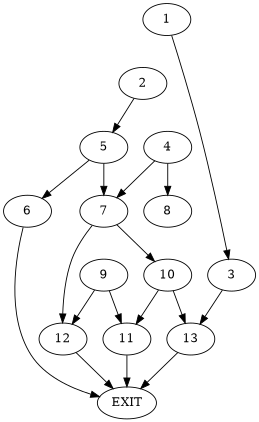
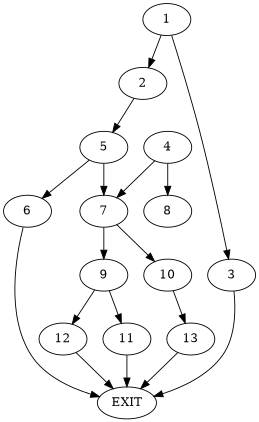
edge "1" -> "2": added
edge "7" -> "12": now "7" -> "9"
edge "10" -> "11": removed
edge "3" -> "13": now "3" -> "EXIT"
